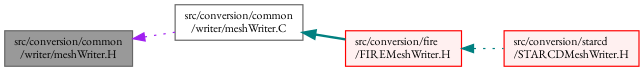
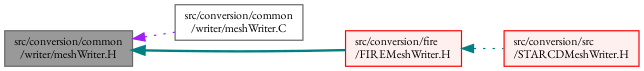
edge "src/conversion/fire /FIREMeshWriter.H" -> "src/conversion/common /writer/meshWriter.C": now "src/conversion/fire /FIREMeshWriter.H" -> "src/conversion/common /writer/meshWriter.H"
node "src/conversion/starcd /STARCDMeshWriter.H": label "src/conversion/starcd /STARCDMeshWriter.H" -> "src/conversion/src /STARCDMeshWriter.H"
